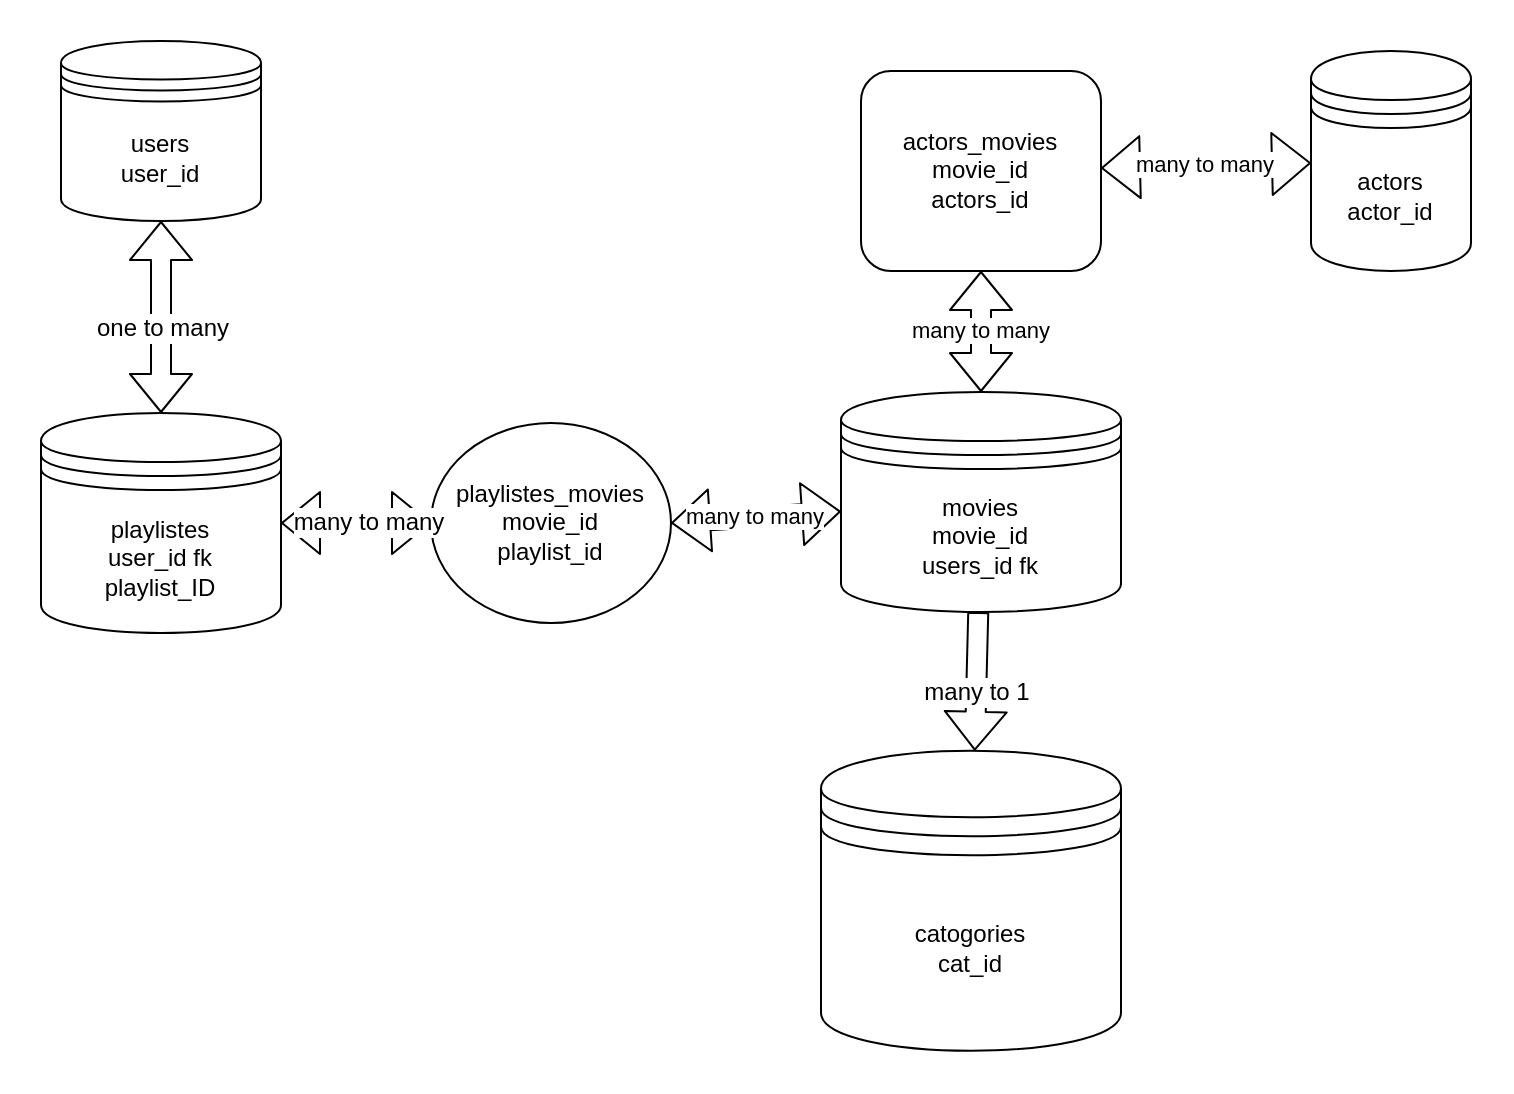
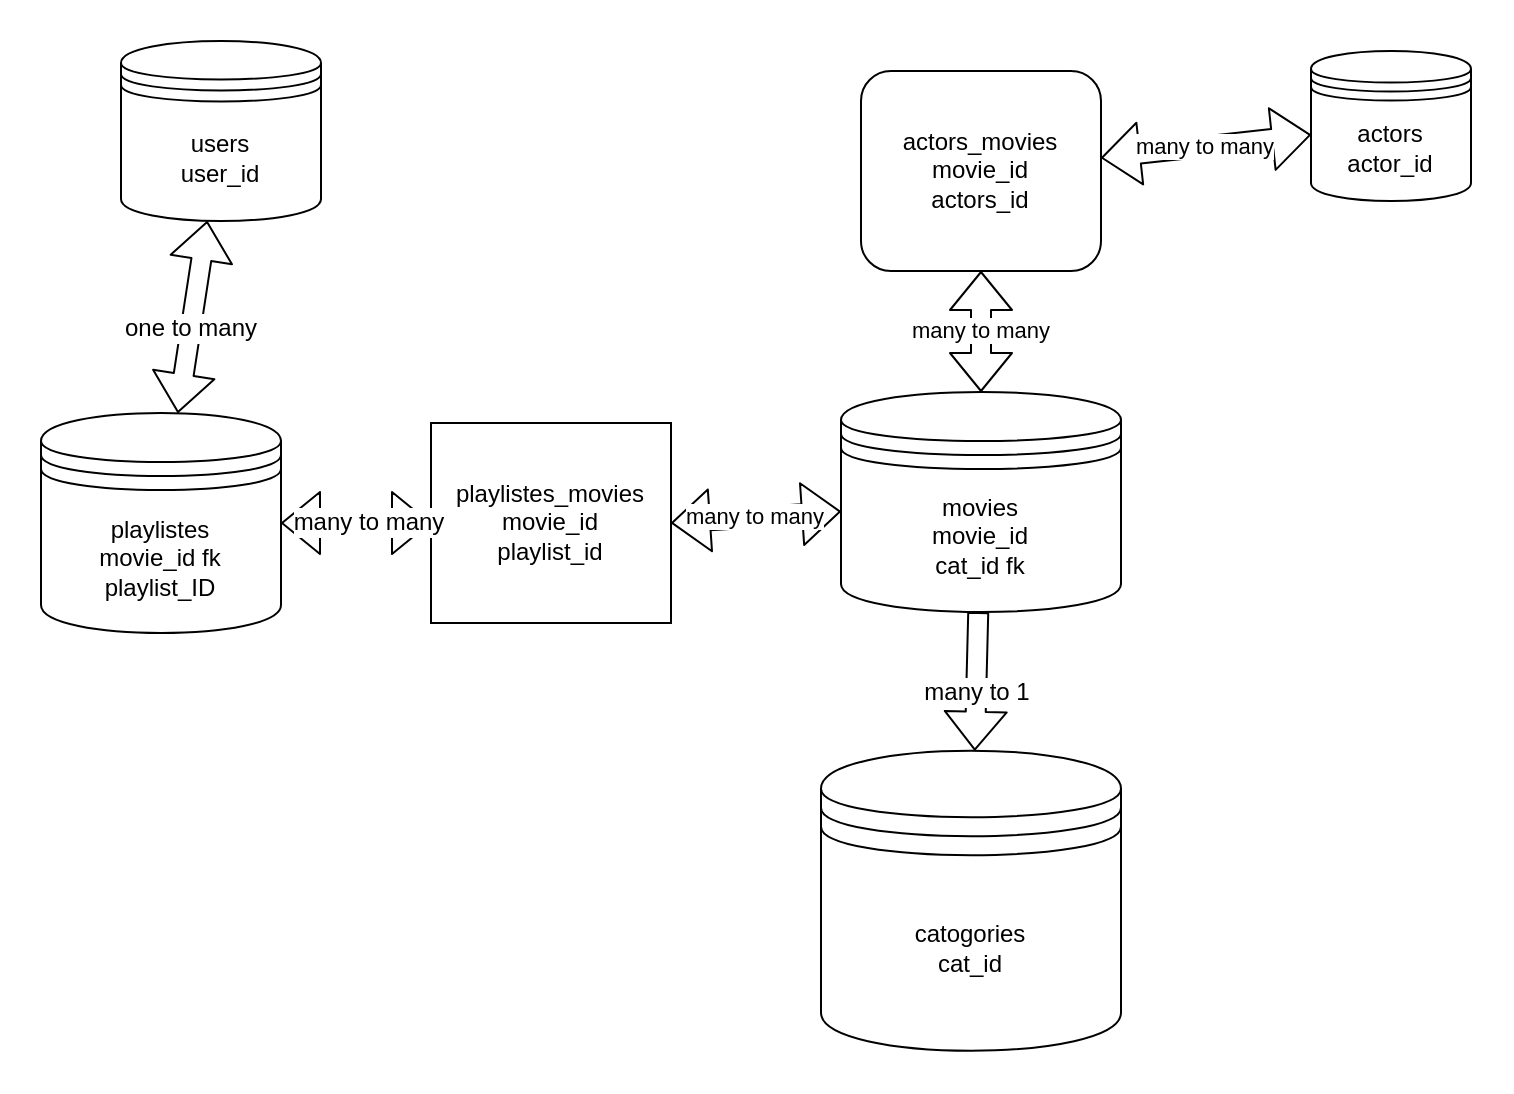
node "users user_id": moved (161, 131) -> (221, 131)
node "actors actor_id": size 160x220 -> 160x150
node "playlistes_movies movie_id playlist_id": shape ellipse -> rectangle
node "movies movie_id users_id fk": label "movies movie_id users_id fk" -> "movies movie_id cat_id fk"
node "playlistes user_id fk playlist_ID": label "playlistes user_id fk playlist_ID" -> "playlistes movie_id fk playlist_ID"
